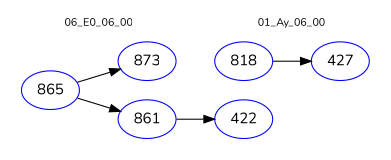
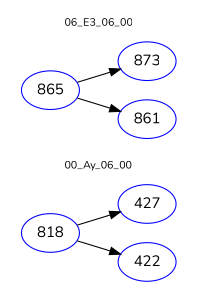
cluster "06_E0_06_00": label "06_E0_06_00" -> "06_E3_06_00"
cluster "01_Ay_06_00": label "01_Ay_06_00" -> "00_Ay_06_00"
edge "861" -> "422": now "818" -> "422"
